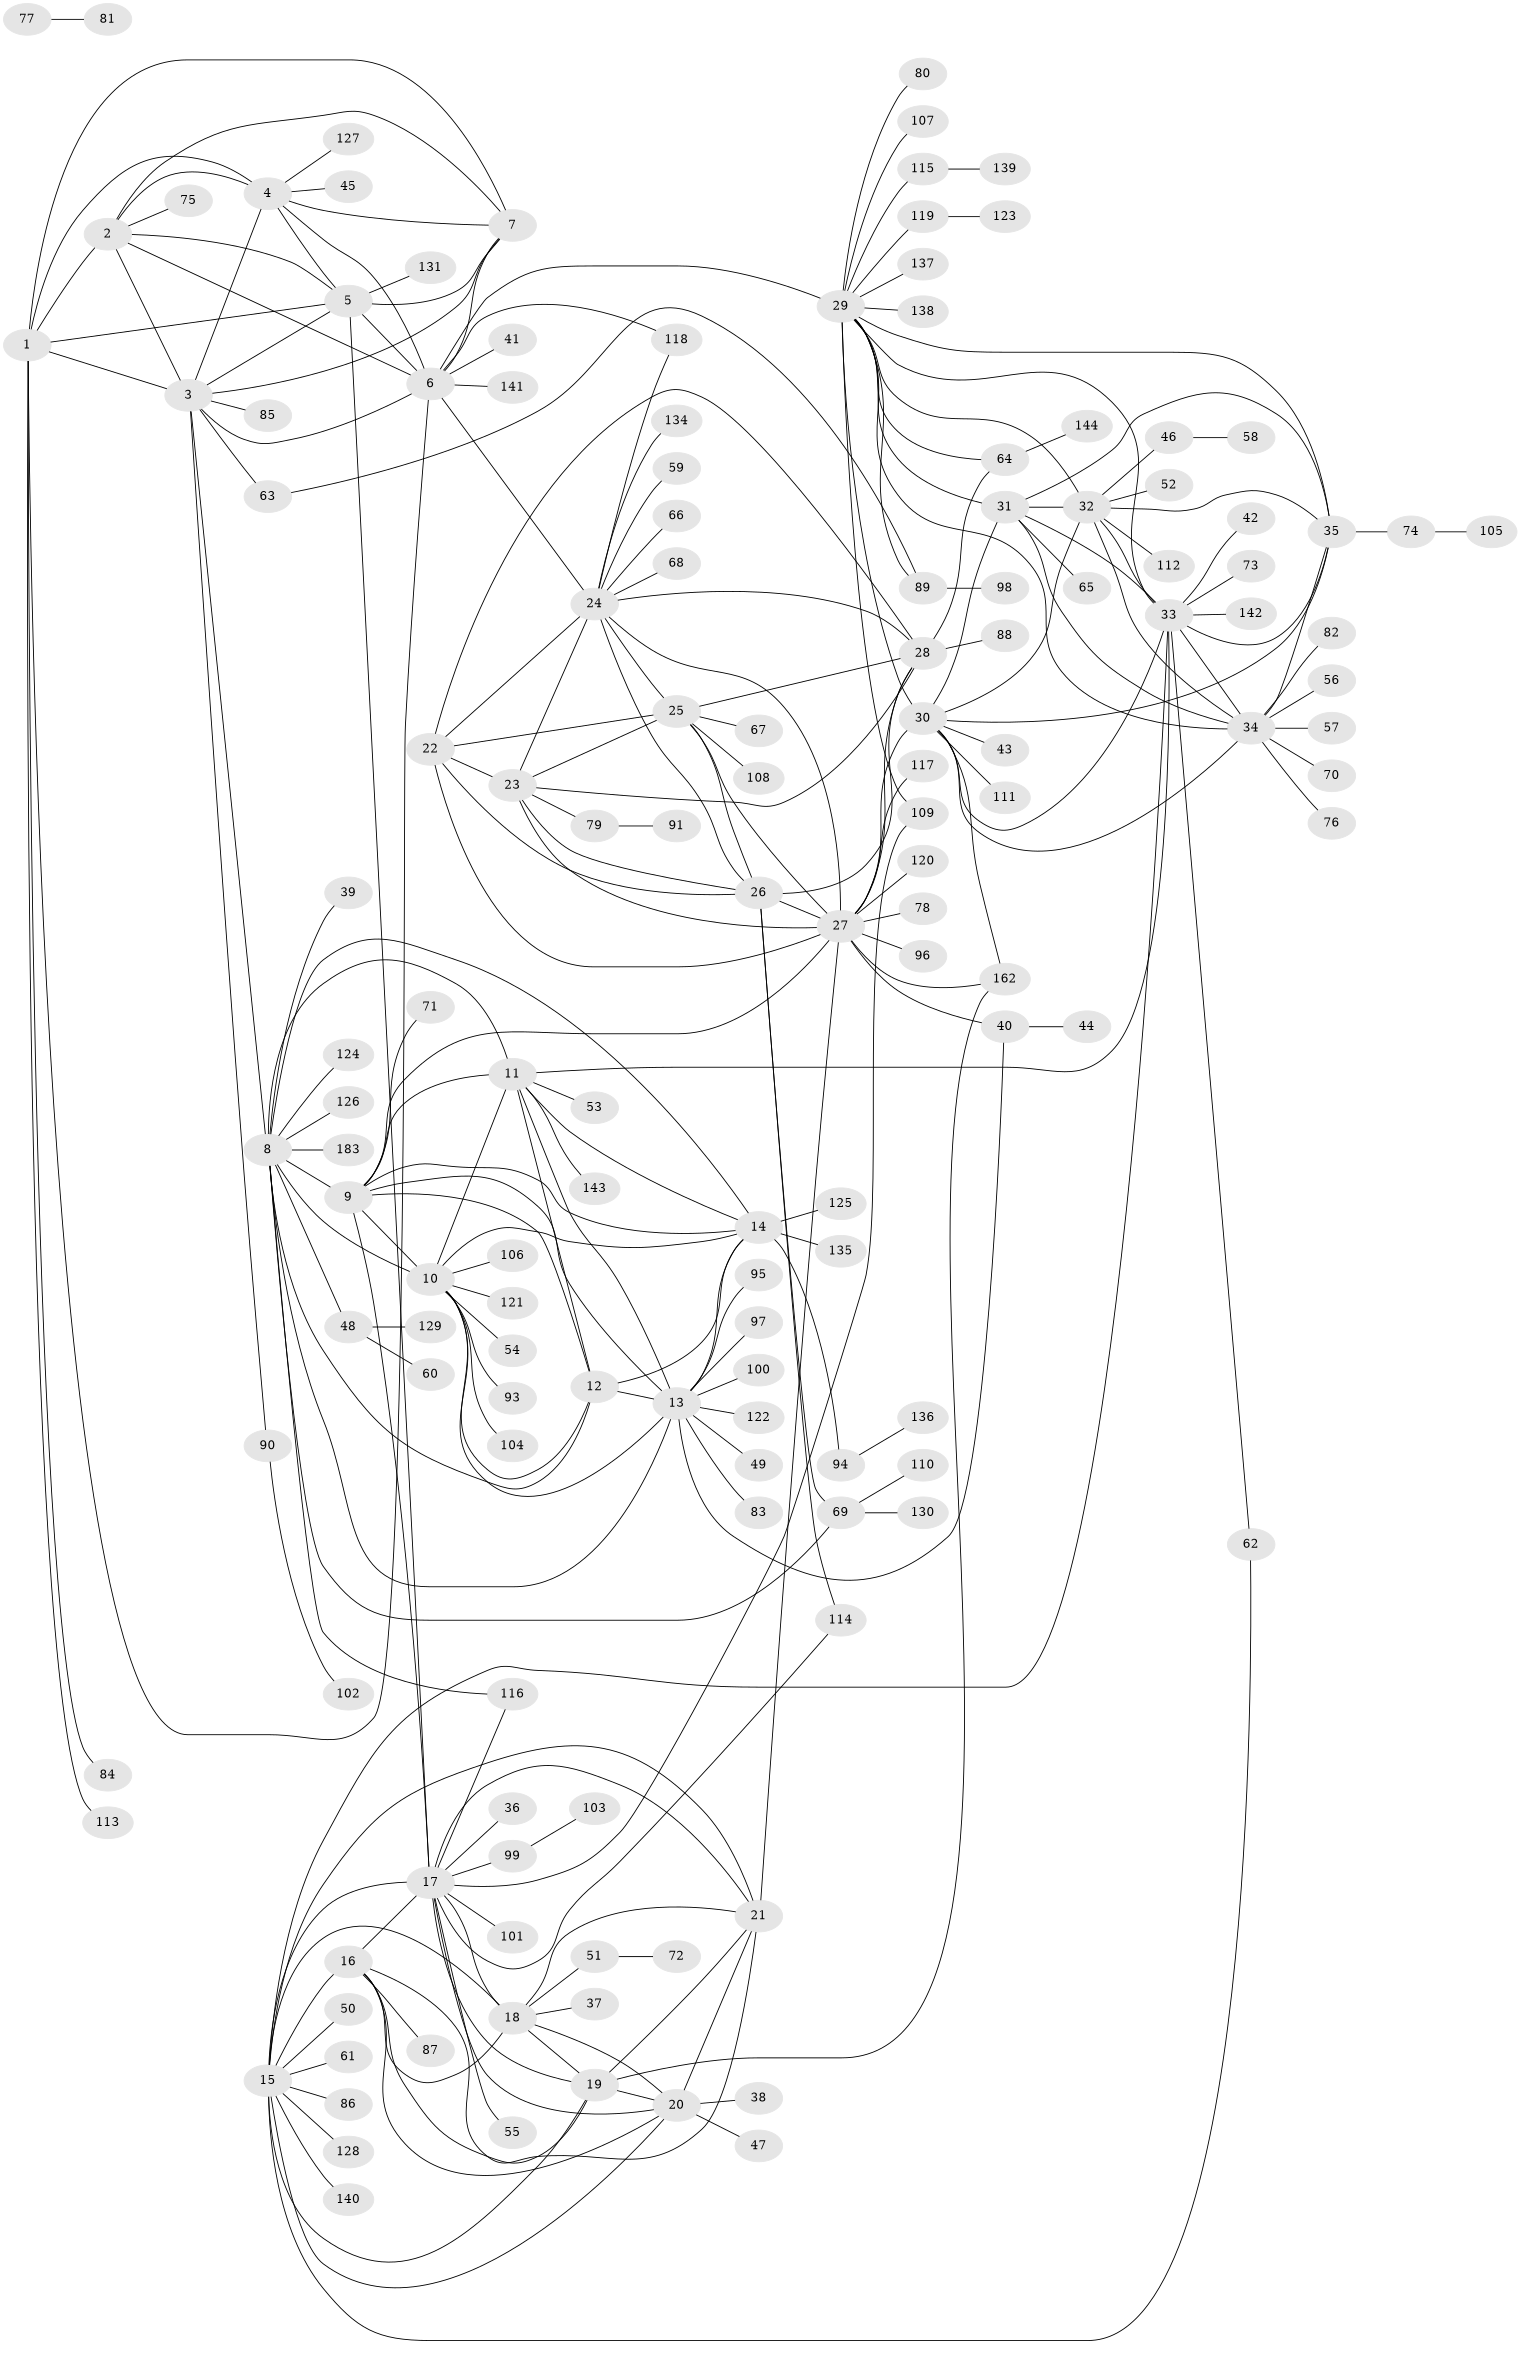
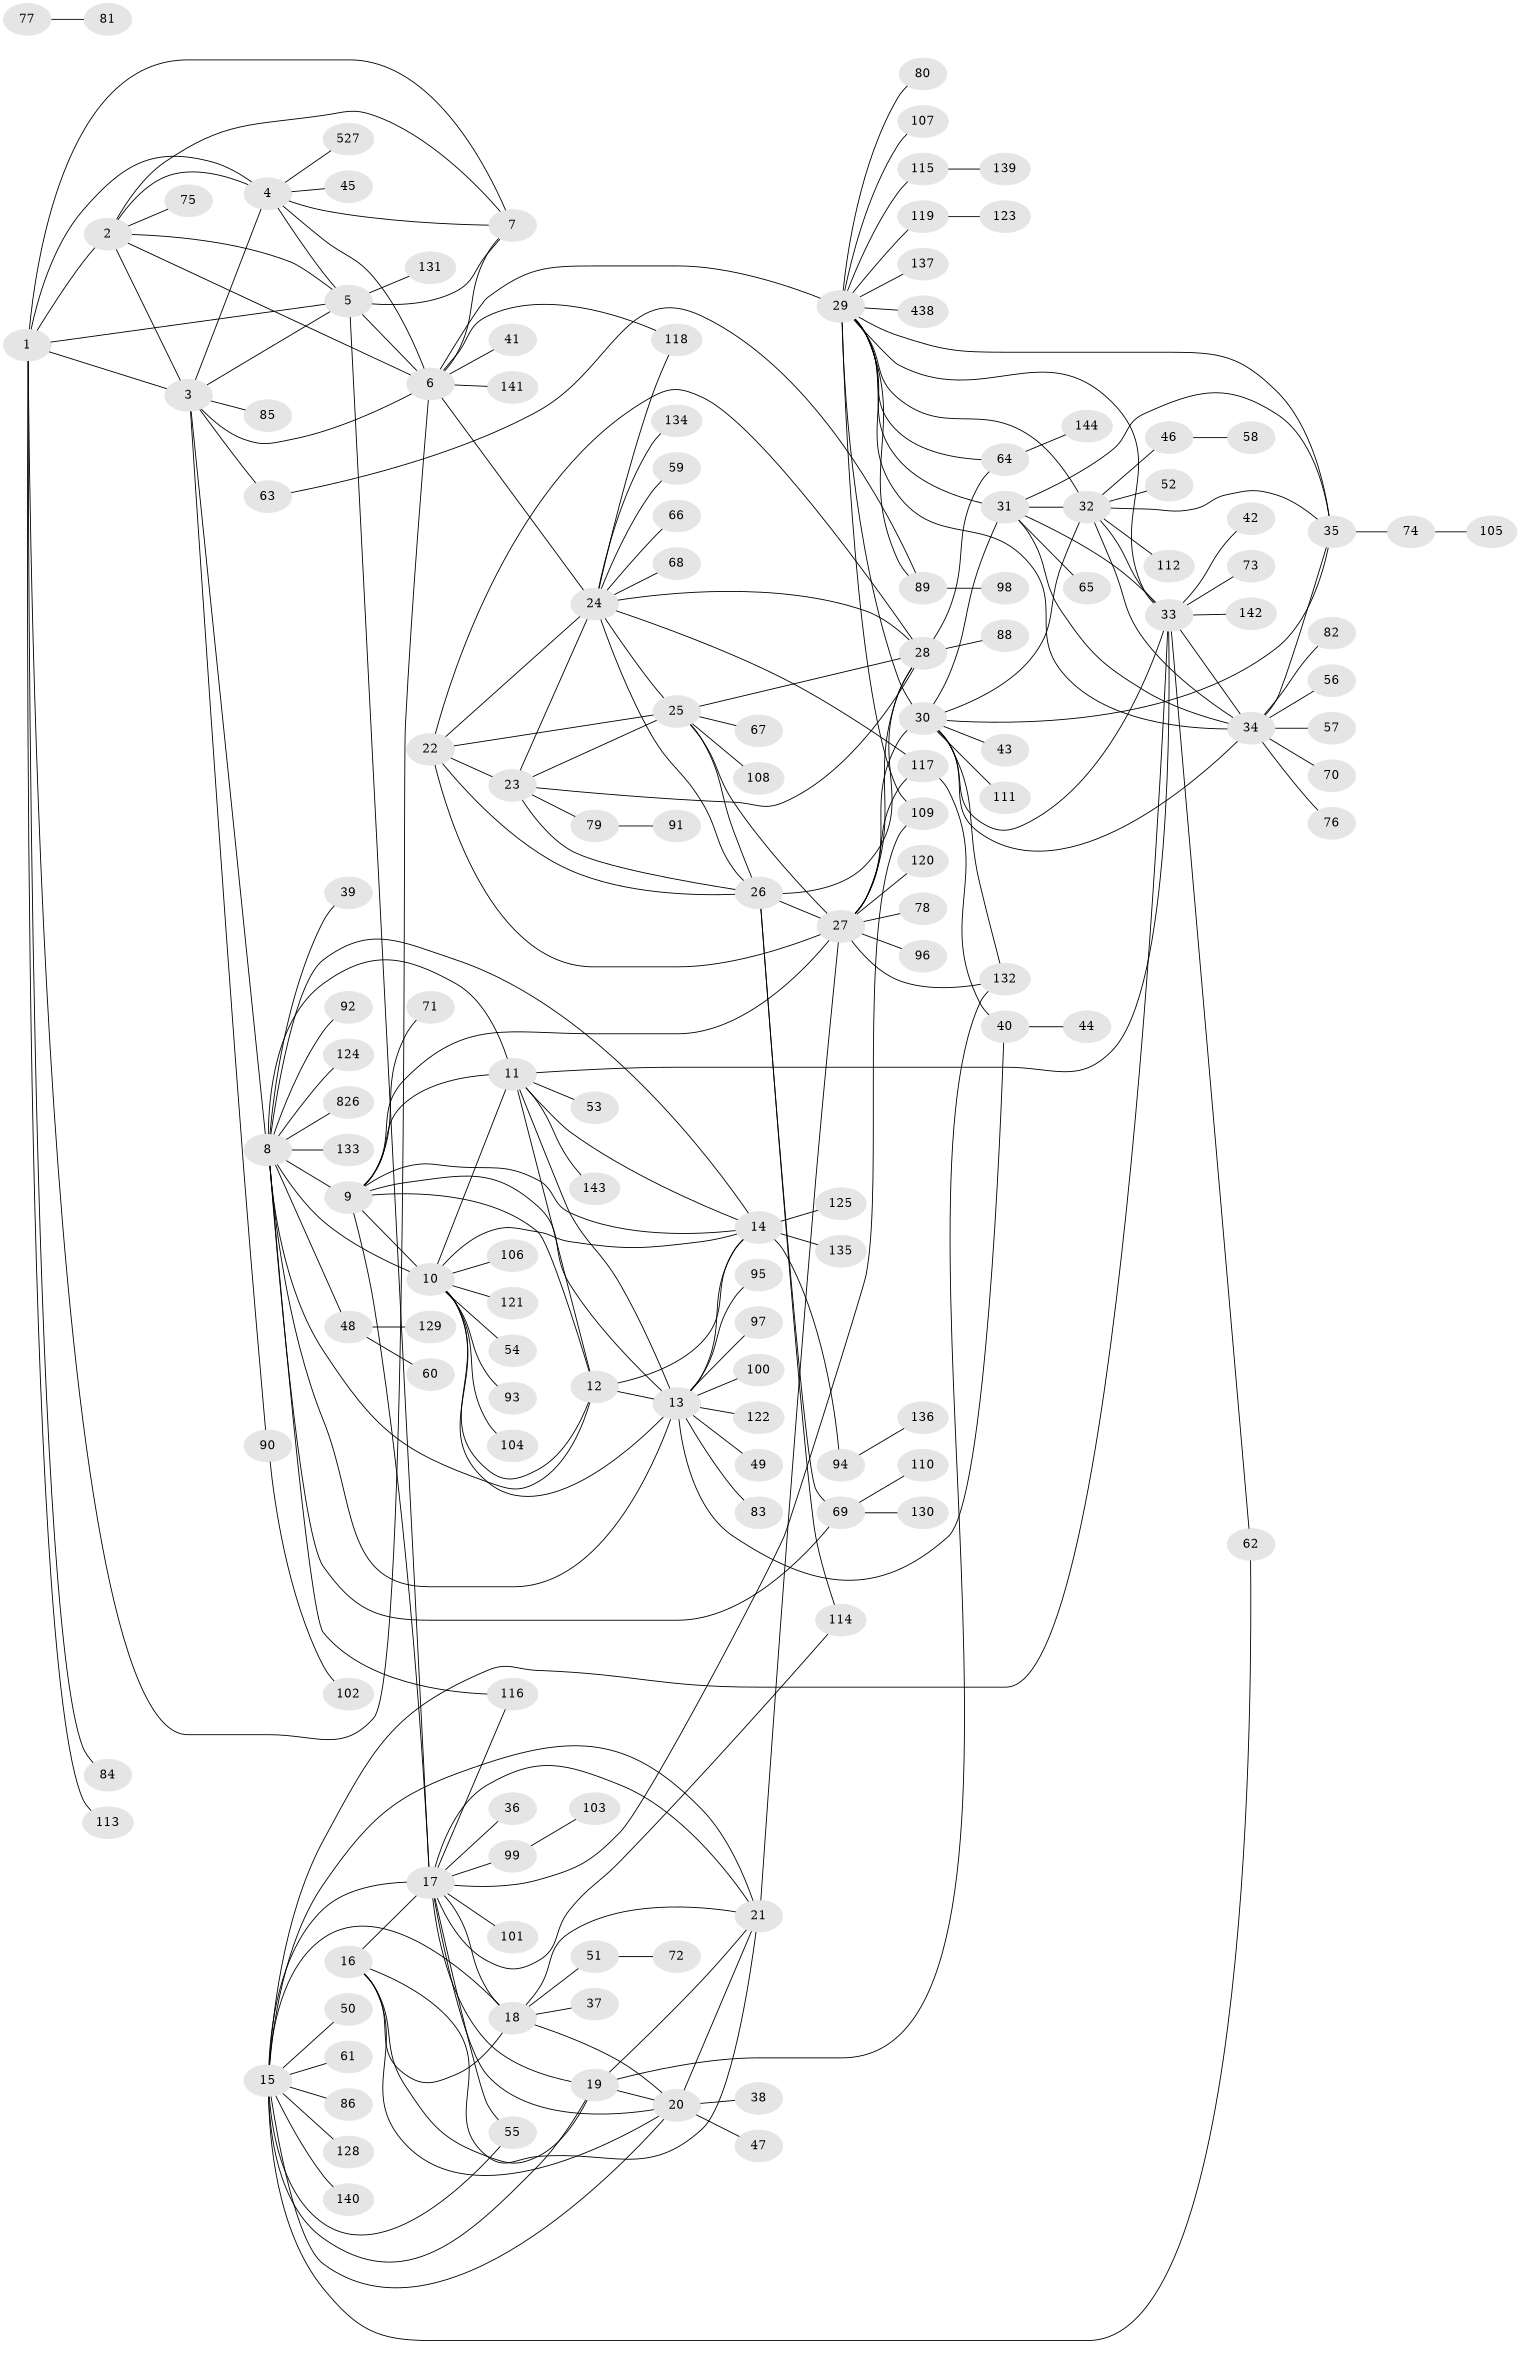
node "127": label "127" -> "527"
node "138": label "138" -> "438"
edge "7" -- "3": removed
edge "35" -- "33": removed
edge "24" -- "27": now "24" -- "117"
edge "23" -- "27": removed
node "162": label "162" -> "132"
edge "27" -- "40": now "117" -- "40"
node "92": added
node "126": label "126" -> "826"
node "183": label "183" -> "133"
edge "16" -- "15": now "55" -- "15"
node "87": removed
edge "18" -- "19": removed
